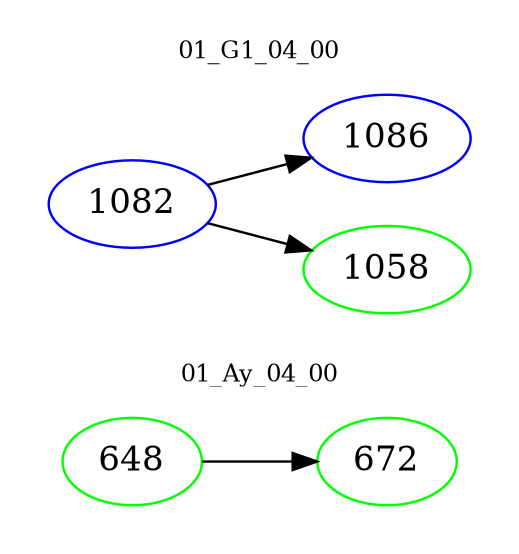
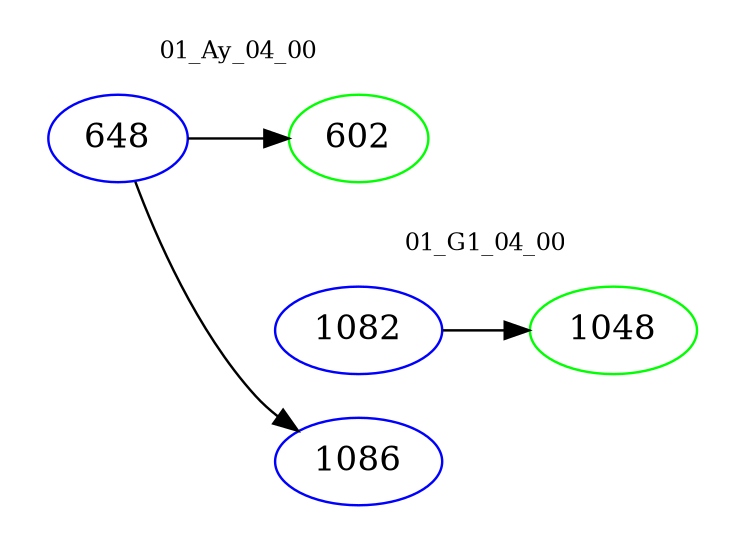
edge "1082" -> "1086": now "648" -> "1086"
node "1058": label "1058" -> "1048"
node "648": color green -> blue
node "672": label "672" -> "602"
